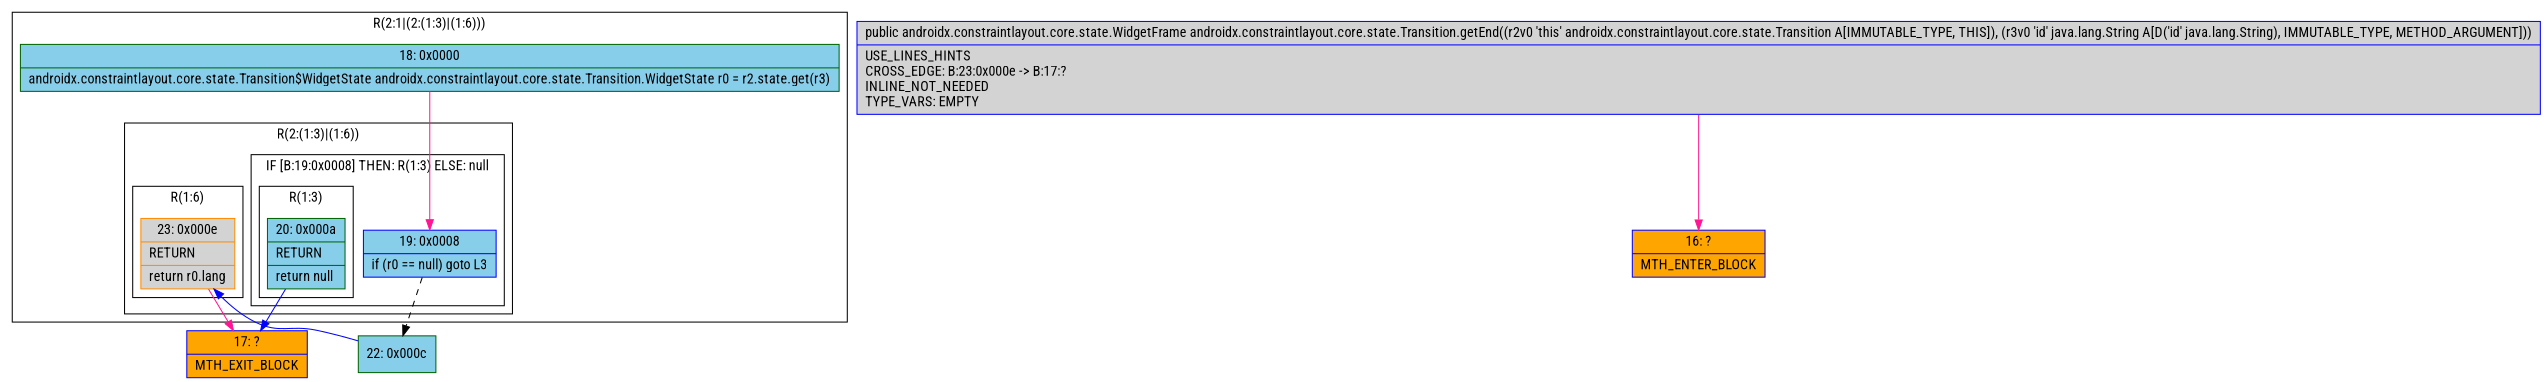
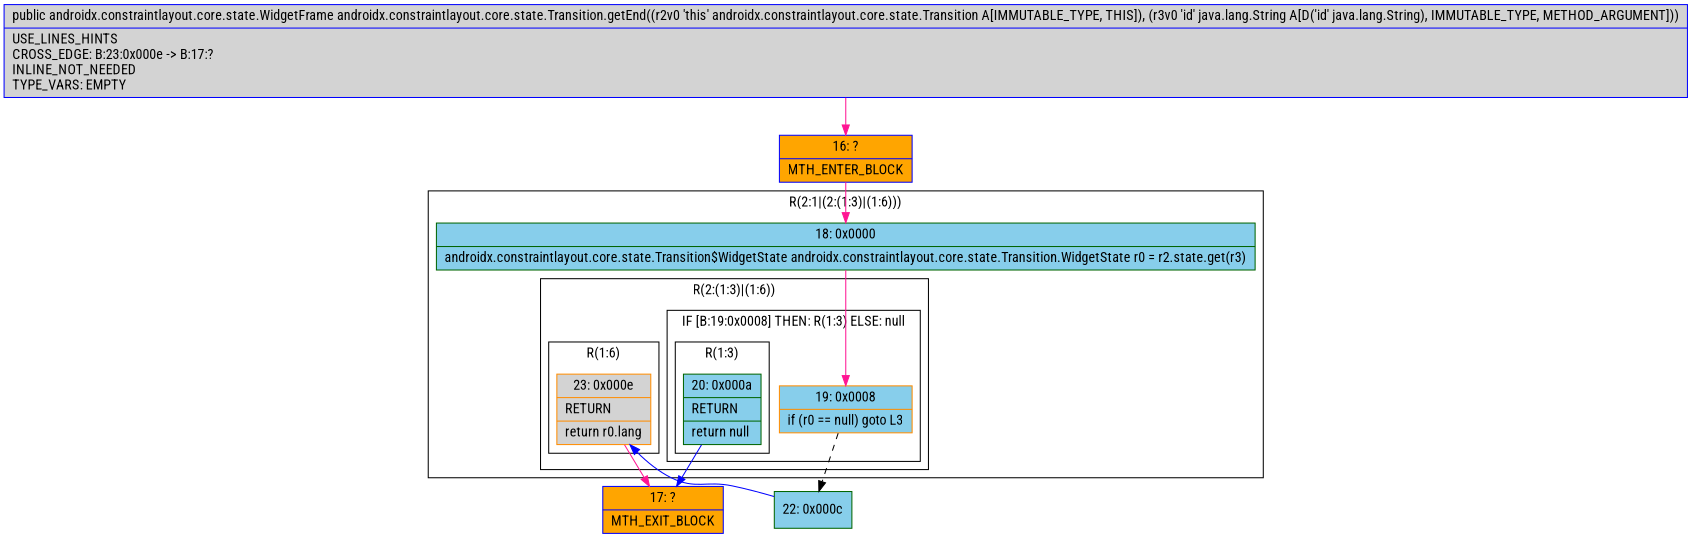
edge "16: ?" -> "18: 0x0000": added
node "19: 0x0008": color blue -> darkorange
